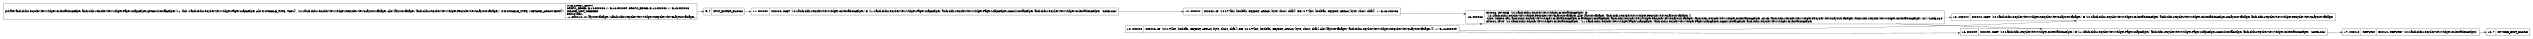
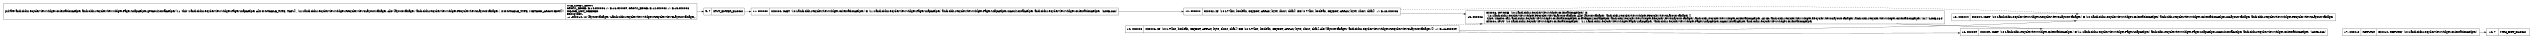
edge "15: 0x0008" -> "13: 0x0004": now "12: 0x0002" -> "13: 0x0004"
edge "16: 0x000e" -> "17: 0x0010": removed
node "10: ?": text "INVOKE_EXIT_BLOCK" -> "MTH_EXIT_BLOCK"
